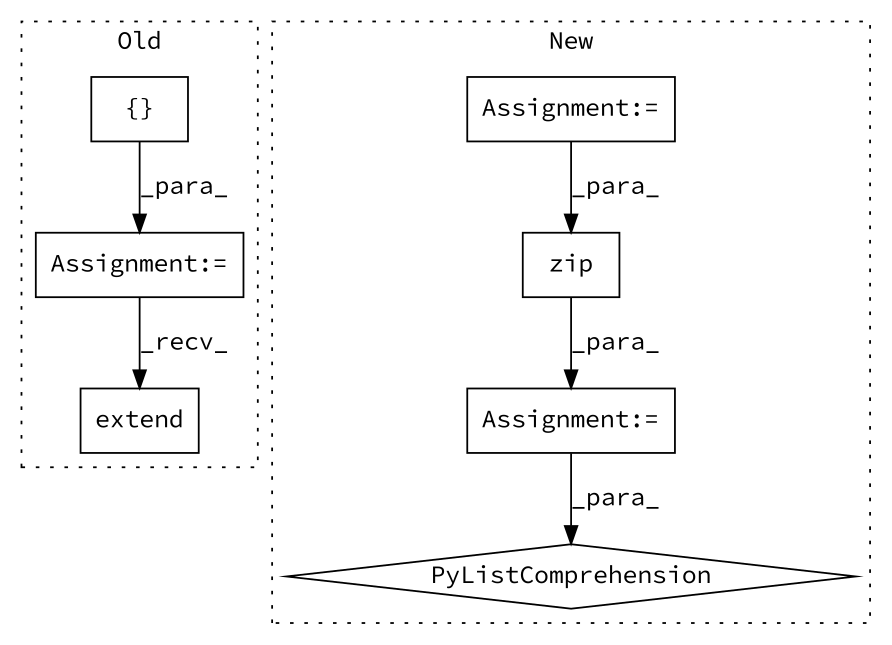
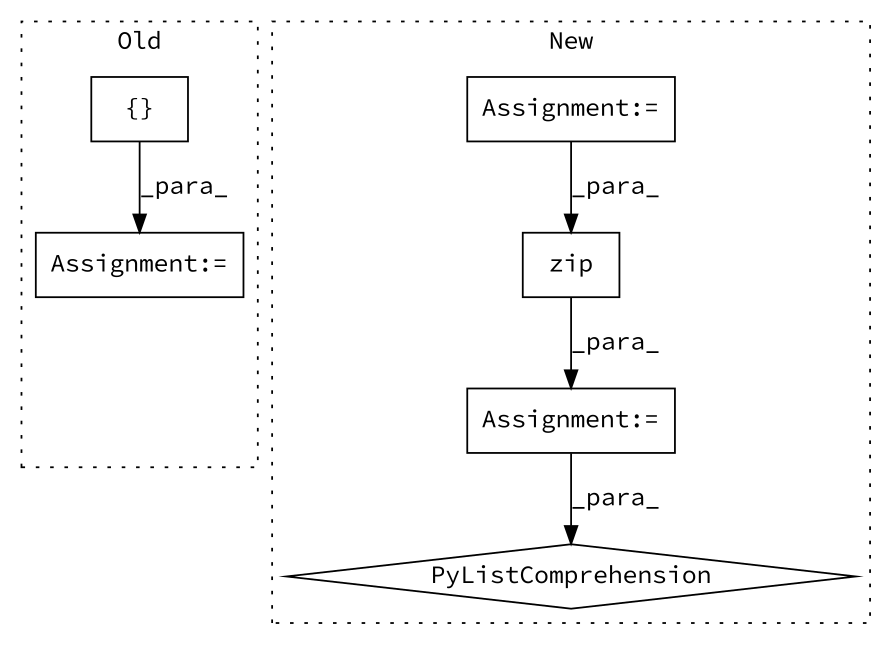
node "extend": removed
